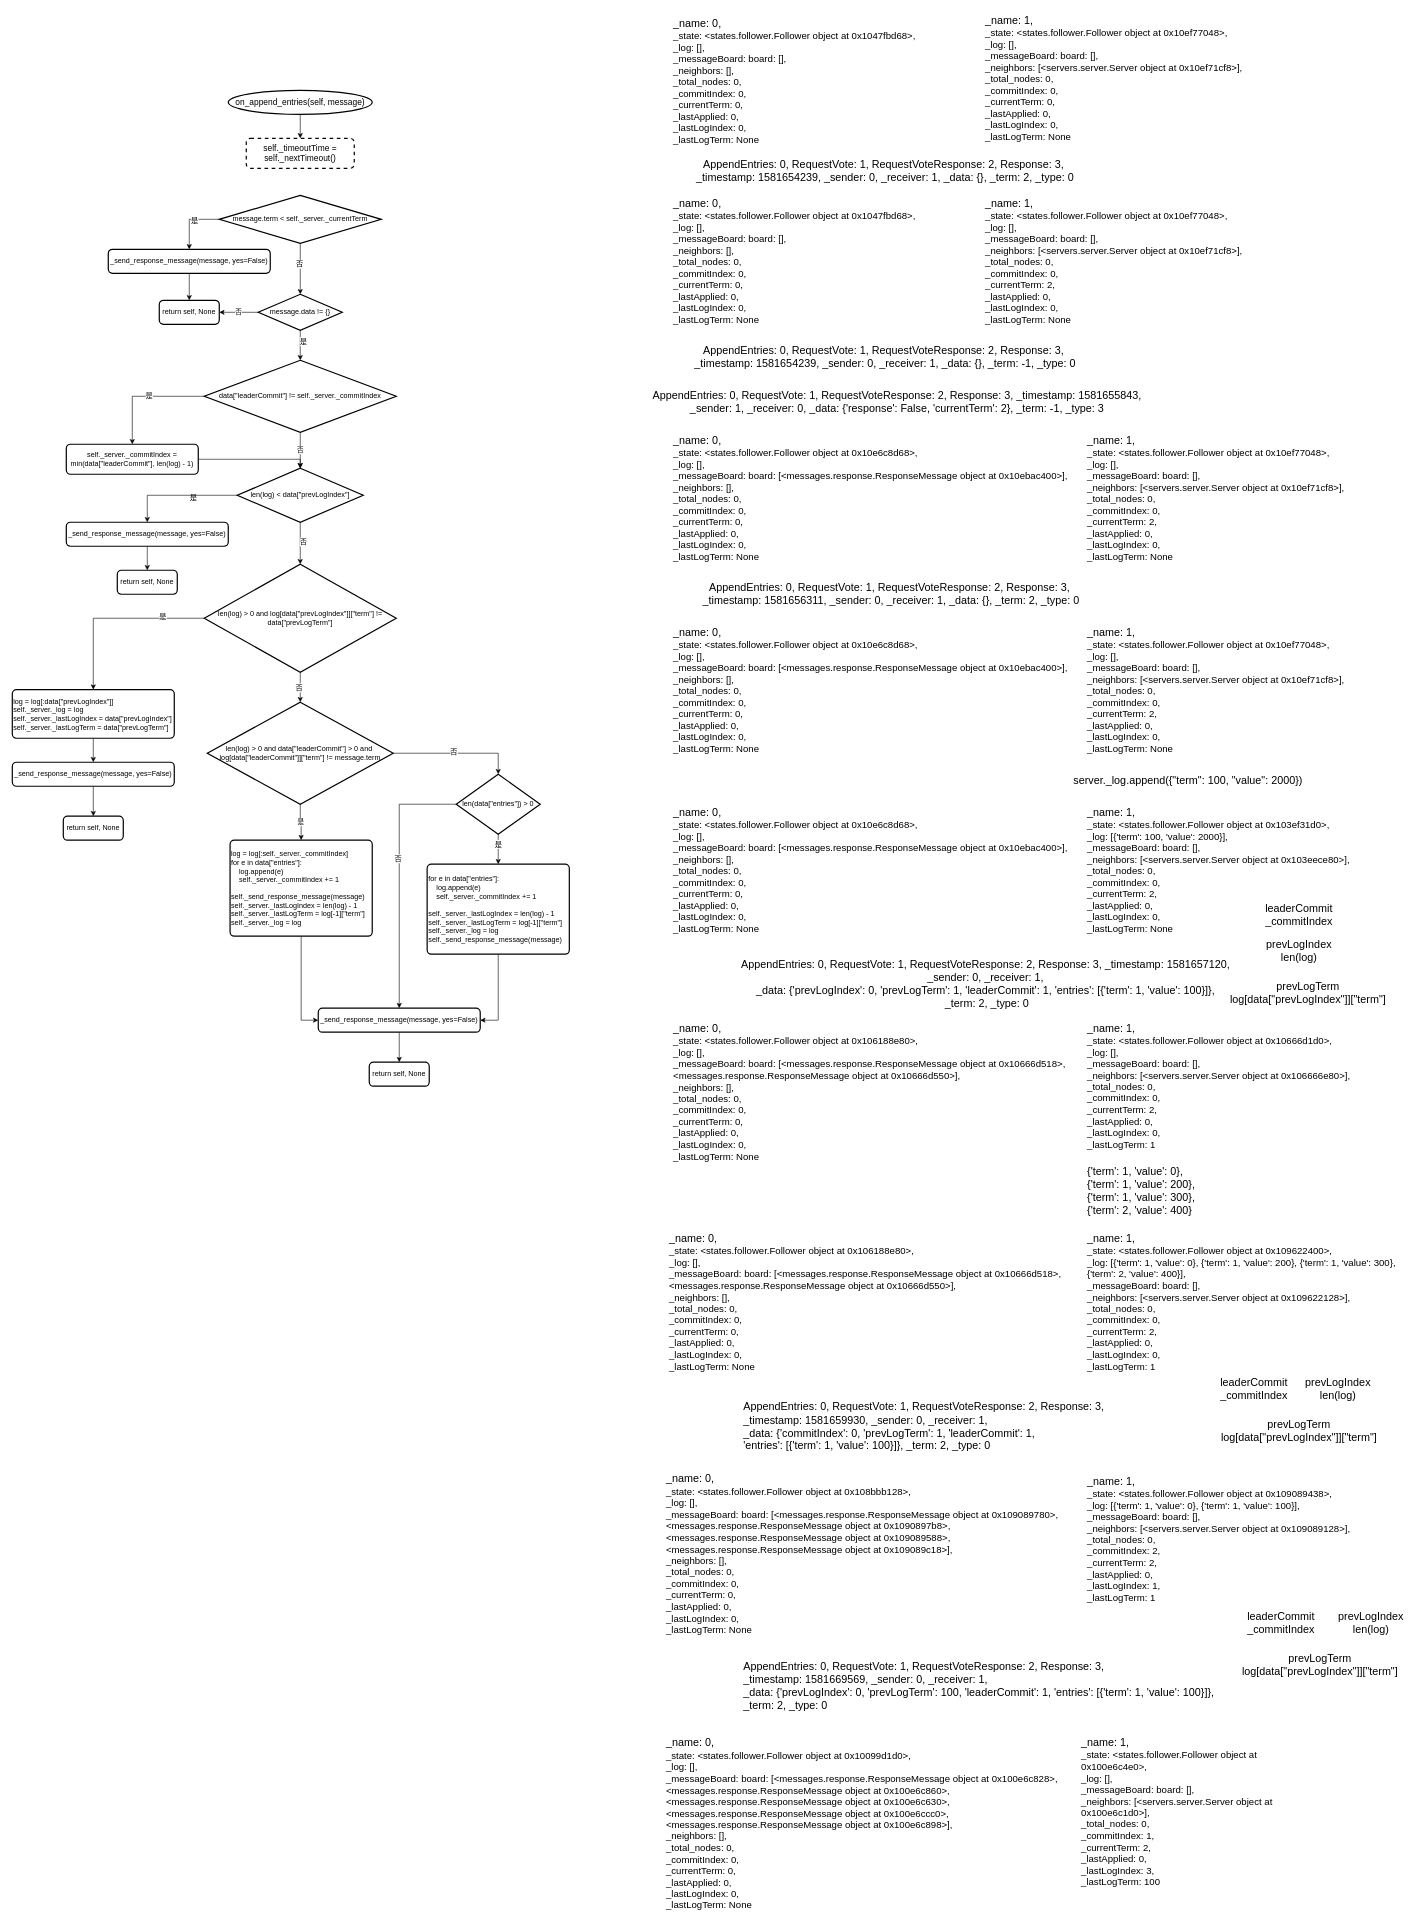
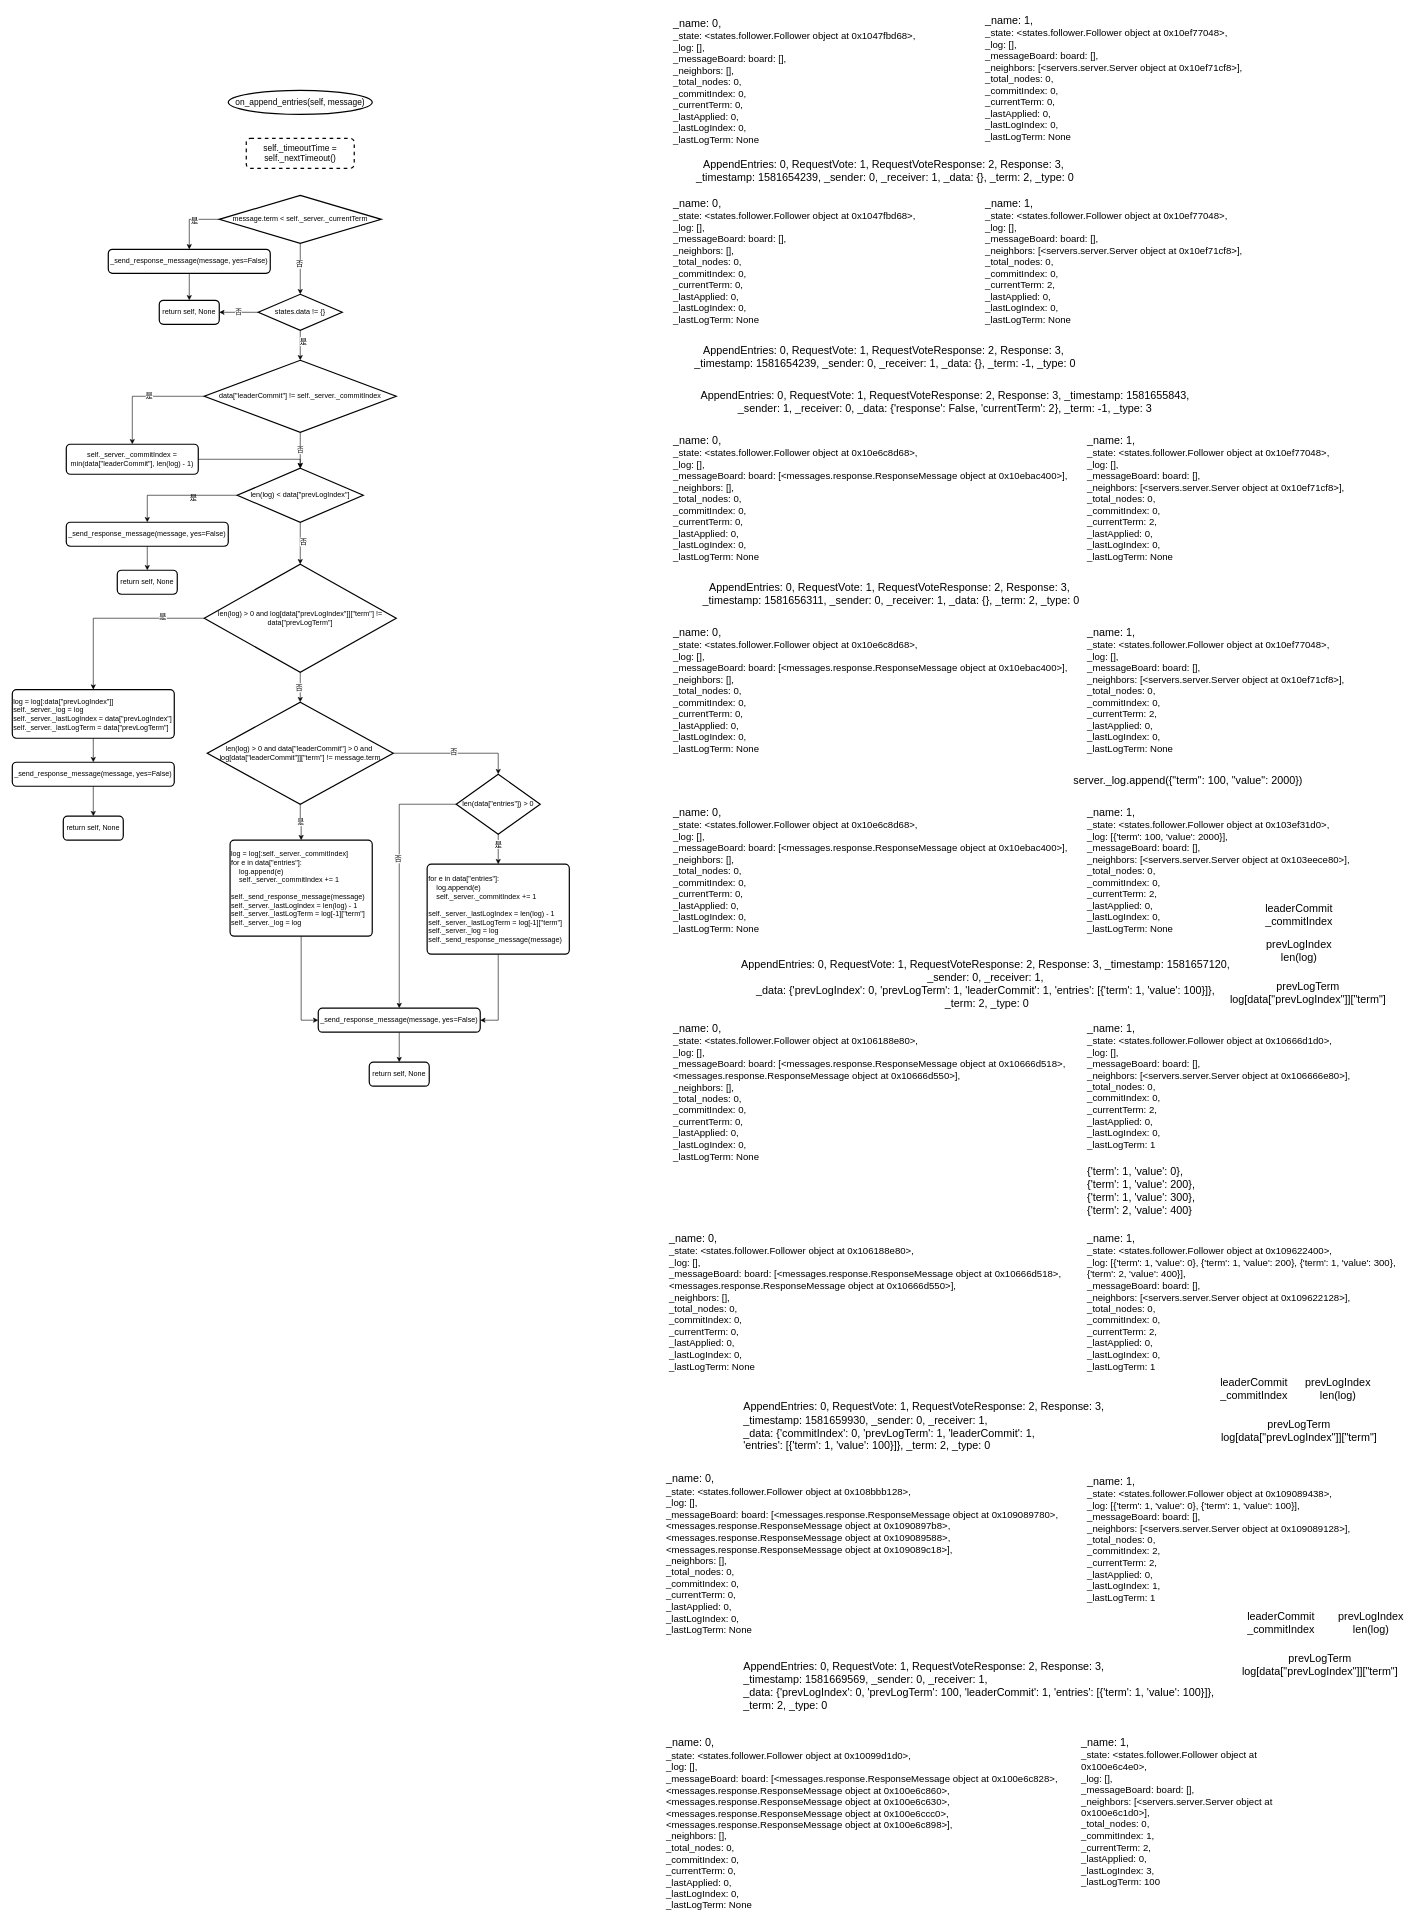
edge "on_append_entries(self, message)" -> "self._timeoutTime = self._nextTimeout()": removed
node "message.data != {}": label "message.data != {}" -> "states.data != {}"
node "AppendEntries: 0, RequestVote: 1, RequestVoteResponse: 2, Response: 3, _timestamp: 1581655843, _sender: 1, _receiver: 0, _data: {'response': False, 'currentTerm': 2}, _term: -1, _type: 3": moved (897, 402) -> (945, 402)
